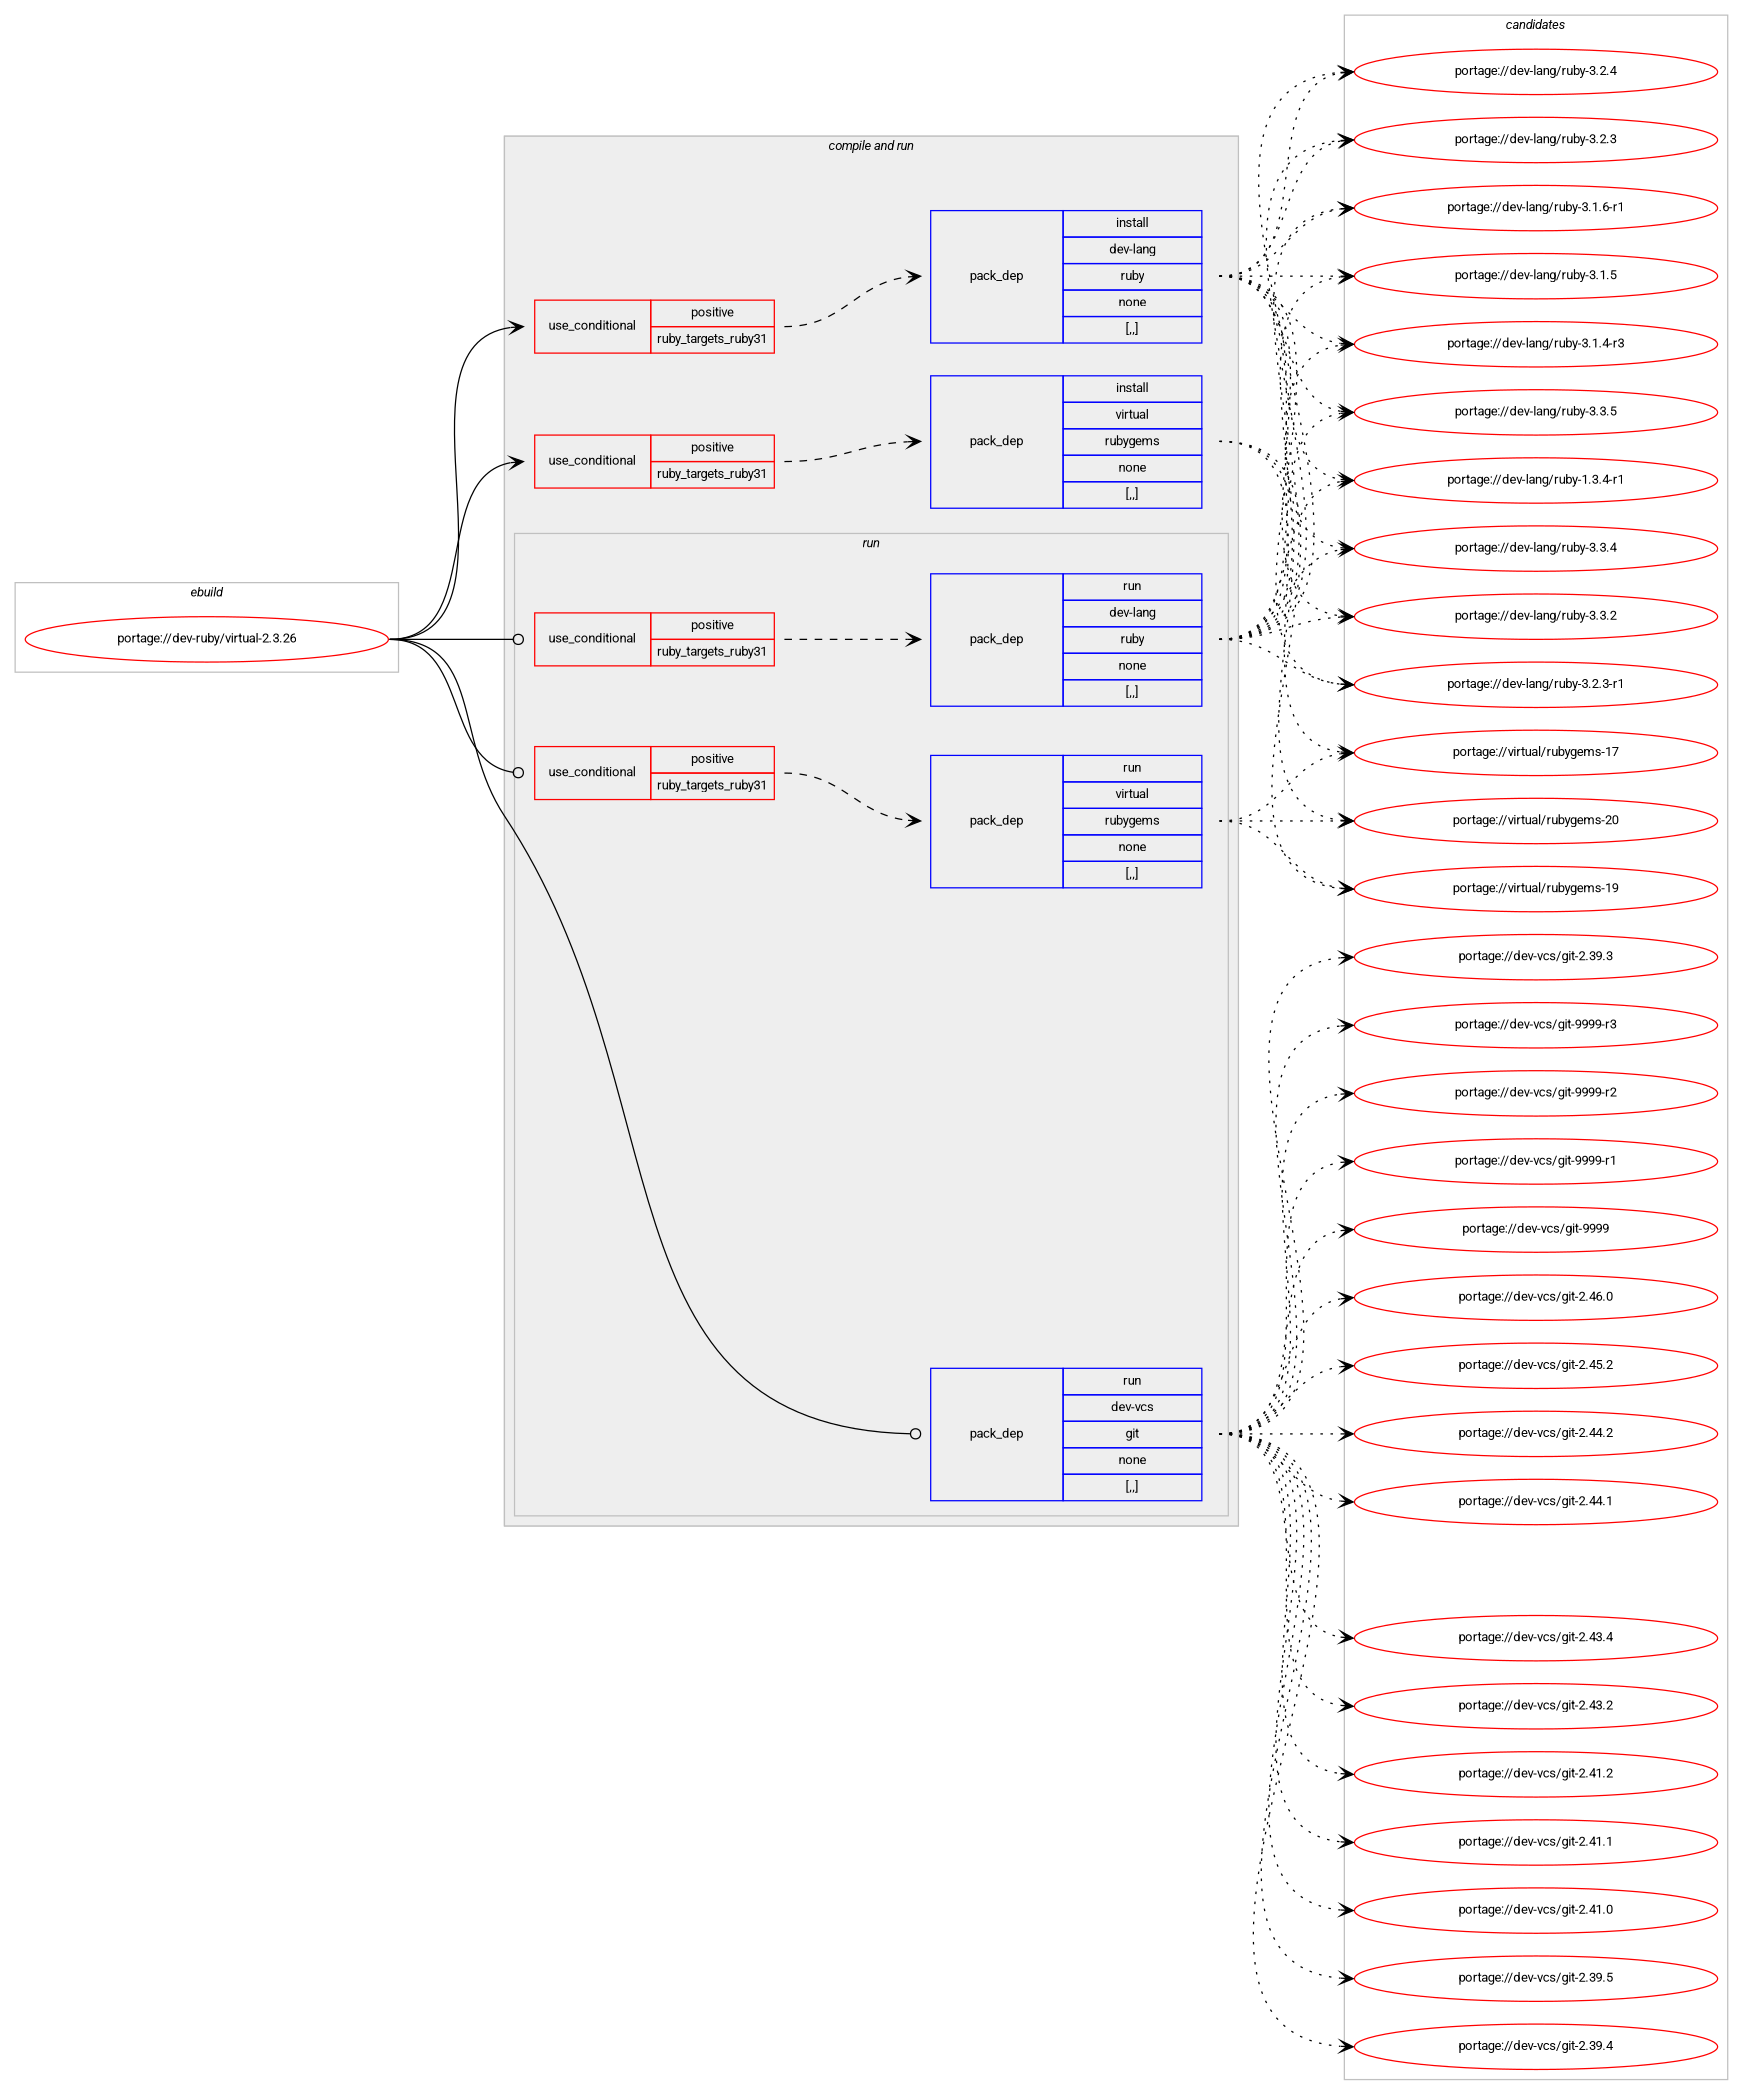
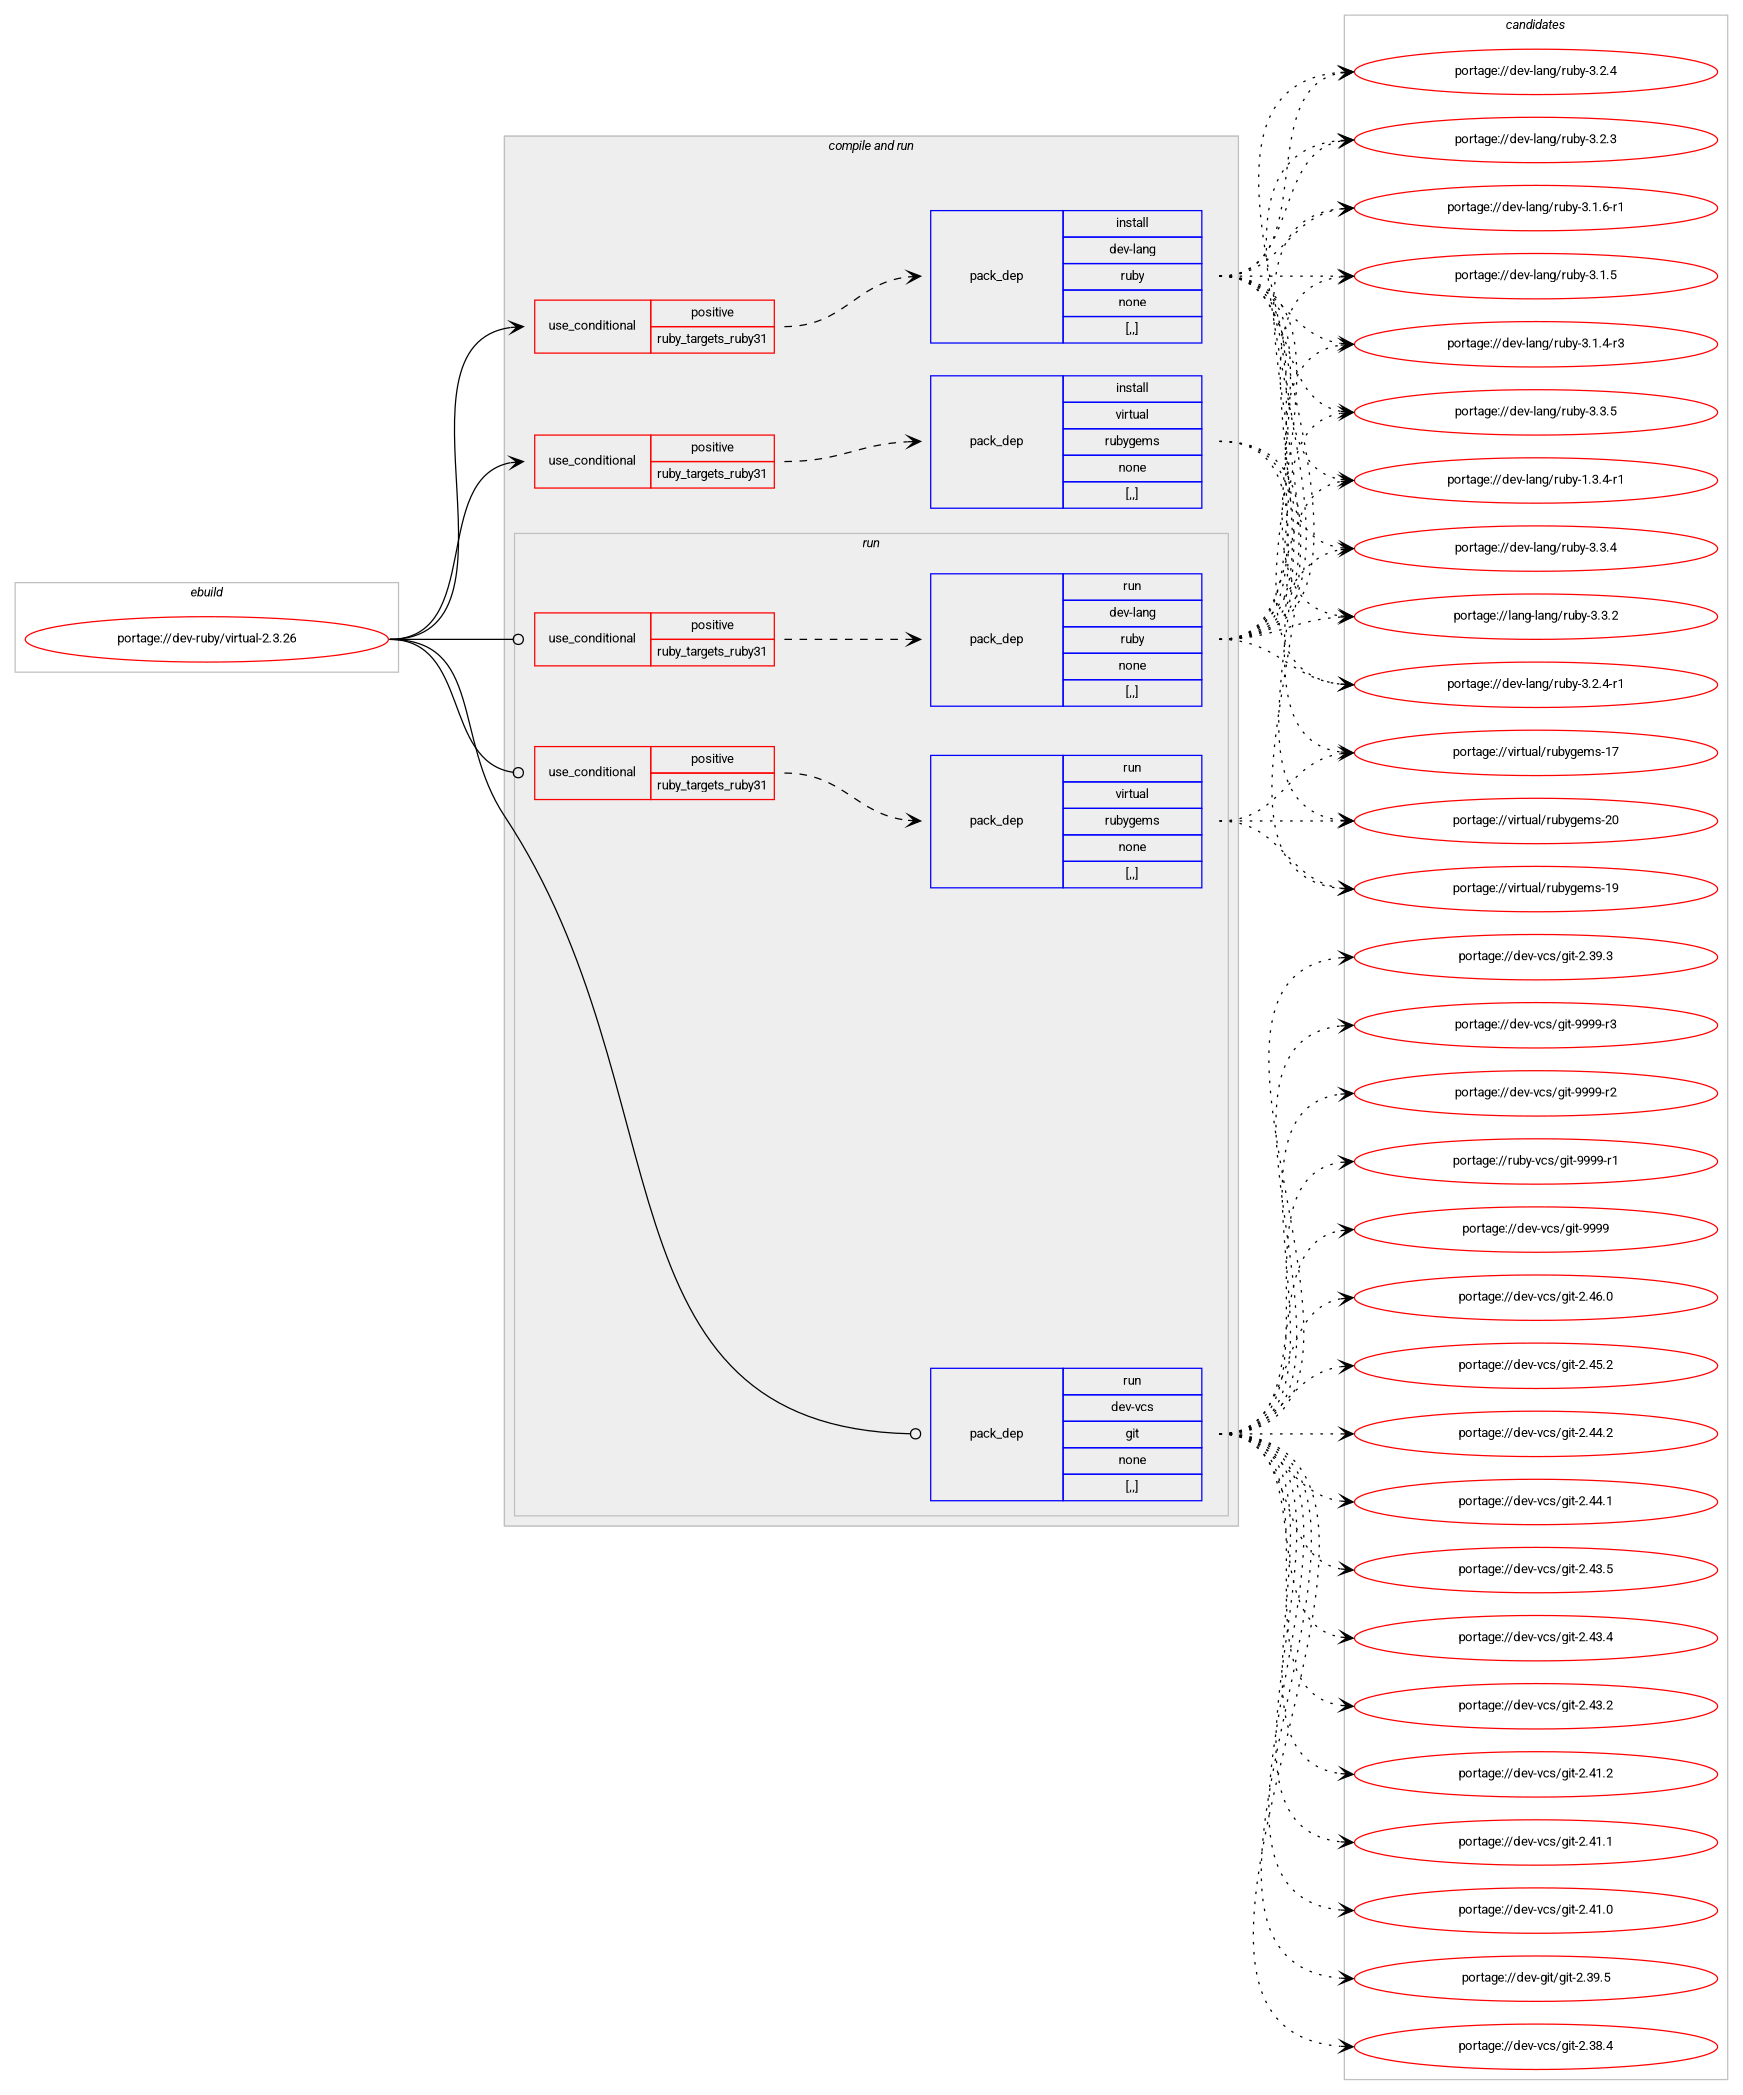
node "portage://dev-lang/ruby-3.3.2": label "portage://dev-lang/ruby-3.3.2" -> "portage://lang-lang/ruby-3.3.2"
node "portage://dev-lang/ruby-3.2.3-r1": label "portage://dev-lang/ruby-3.2.3-r1" -> "portage://dev-lang/ruby-3.2.4-r1"
node "portage://dev-vcs/git-9999-r1": label "portage://dev-vcs/git-9999-r1" -> "portage://ruby-vcs/git-9999-r1"
node "portage://dev-vcs/git-2.43.5": added
node "portage://dev-vcs/git-2.39.5": label "portage://dev-vcs/git-2.39.5" -> "portage://dev-git/git-2.39.5"
node "portage://dev-vcs/git-2.39.4": label "portage://dev-vcs/git-2.39.4" -> "portage://dev-vcs/git-2.38.4"
